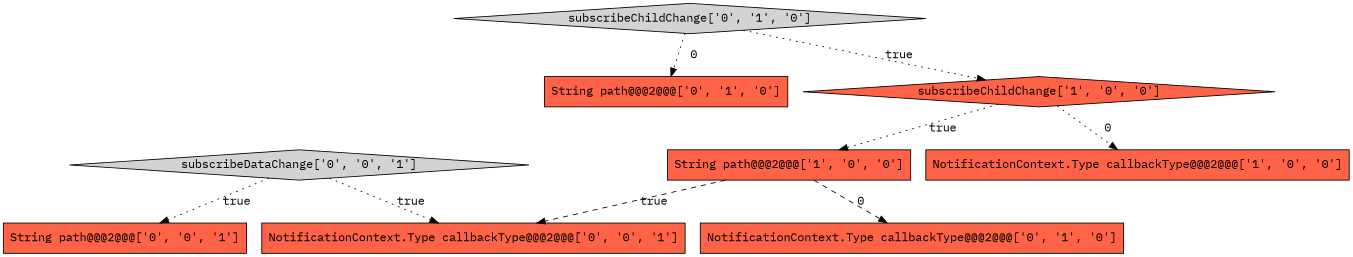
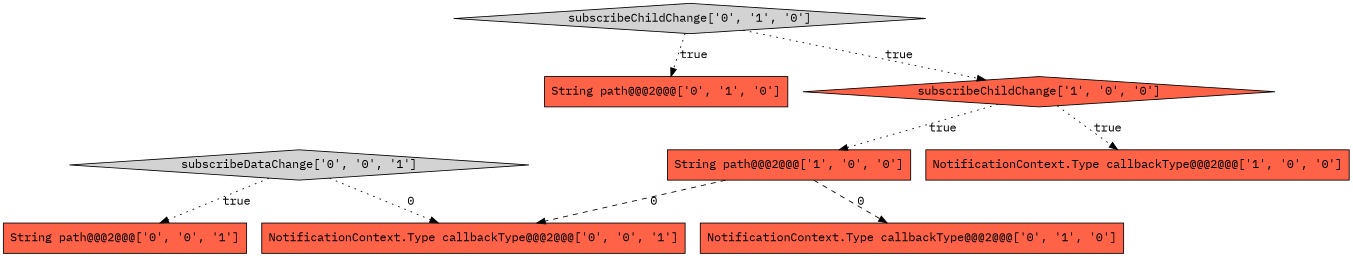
edge "subscribeChildChange['0', '1', '0']" -> "String path@@@2@@@['0', '1', '0']": label "0" -> "true"
edge "subscribeChildChange['1', '0', '0']" -> "NotificationContext.Type callbackType@@@2@@@['1', '0', '0']": label "0" -> "true"
edge "subscribeDataChange['0', '0', '1']" -> "NotificationContext.Type callbackType@@@2@@@['0', '0', '1']": label "true" -> "0"
edge "String path@@@2@@@['1', '0', '0']" -> "NotificationContext.Type callbackType@@@2@@@['0', '0', '1']": label "true" -> "0"
